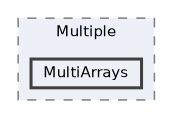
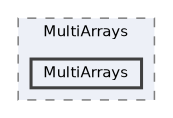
cluster "Multiple": label "Multiple" -> "MultiArrays"
